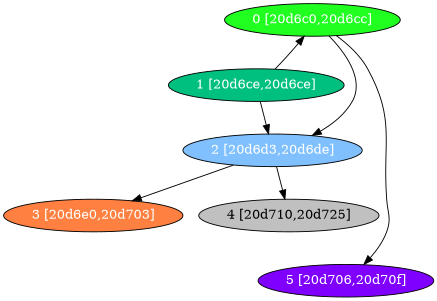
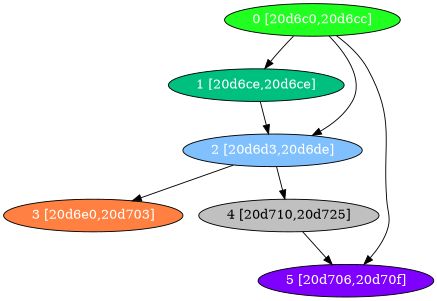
edge "1 [20d6ce,20d6ce]" -> "0 [20d6c0,20d6cc]": reversed
edge "4 [20d710,20d725]" -> "5 [20d706,20d70f]": added
